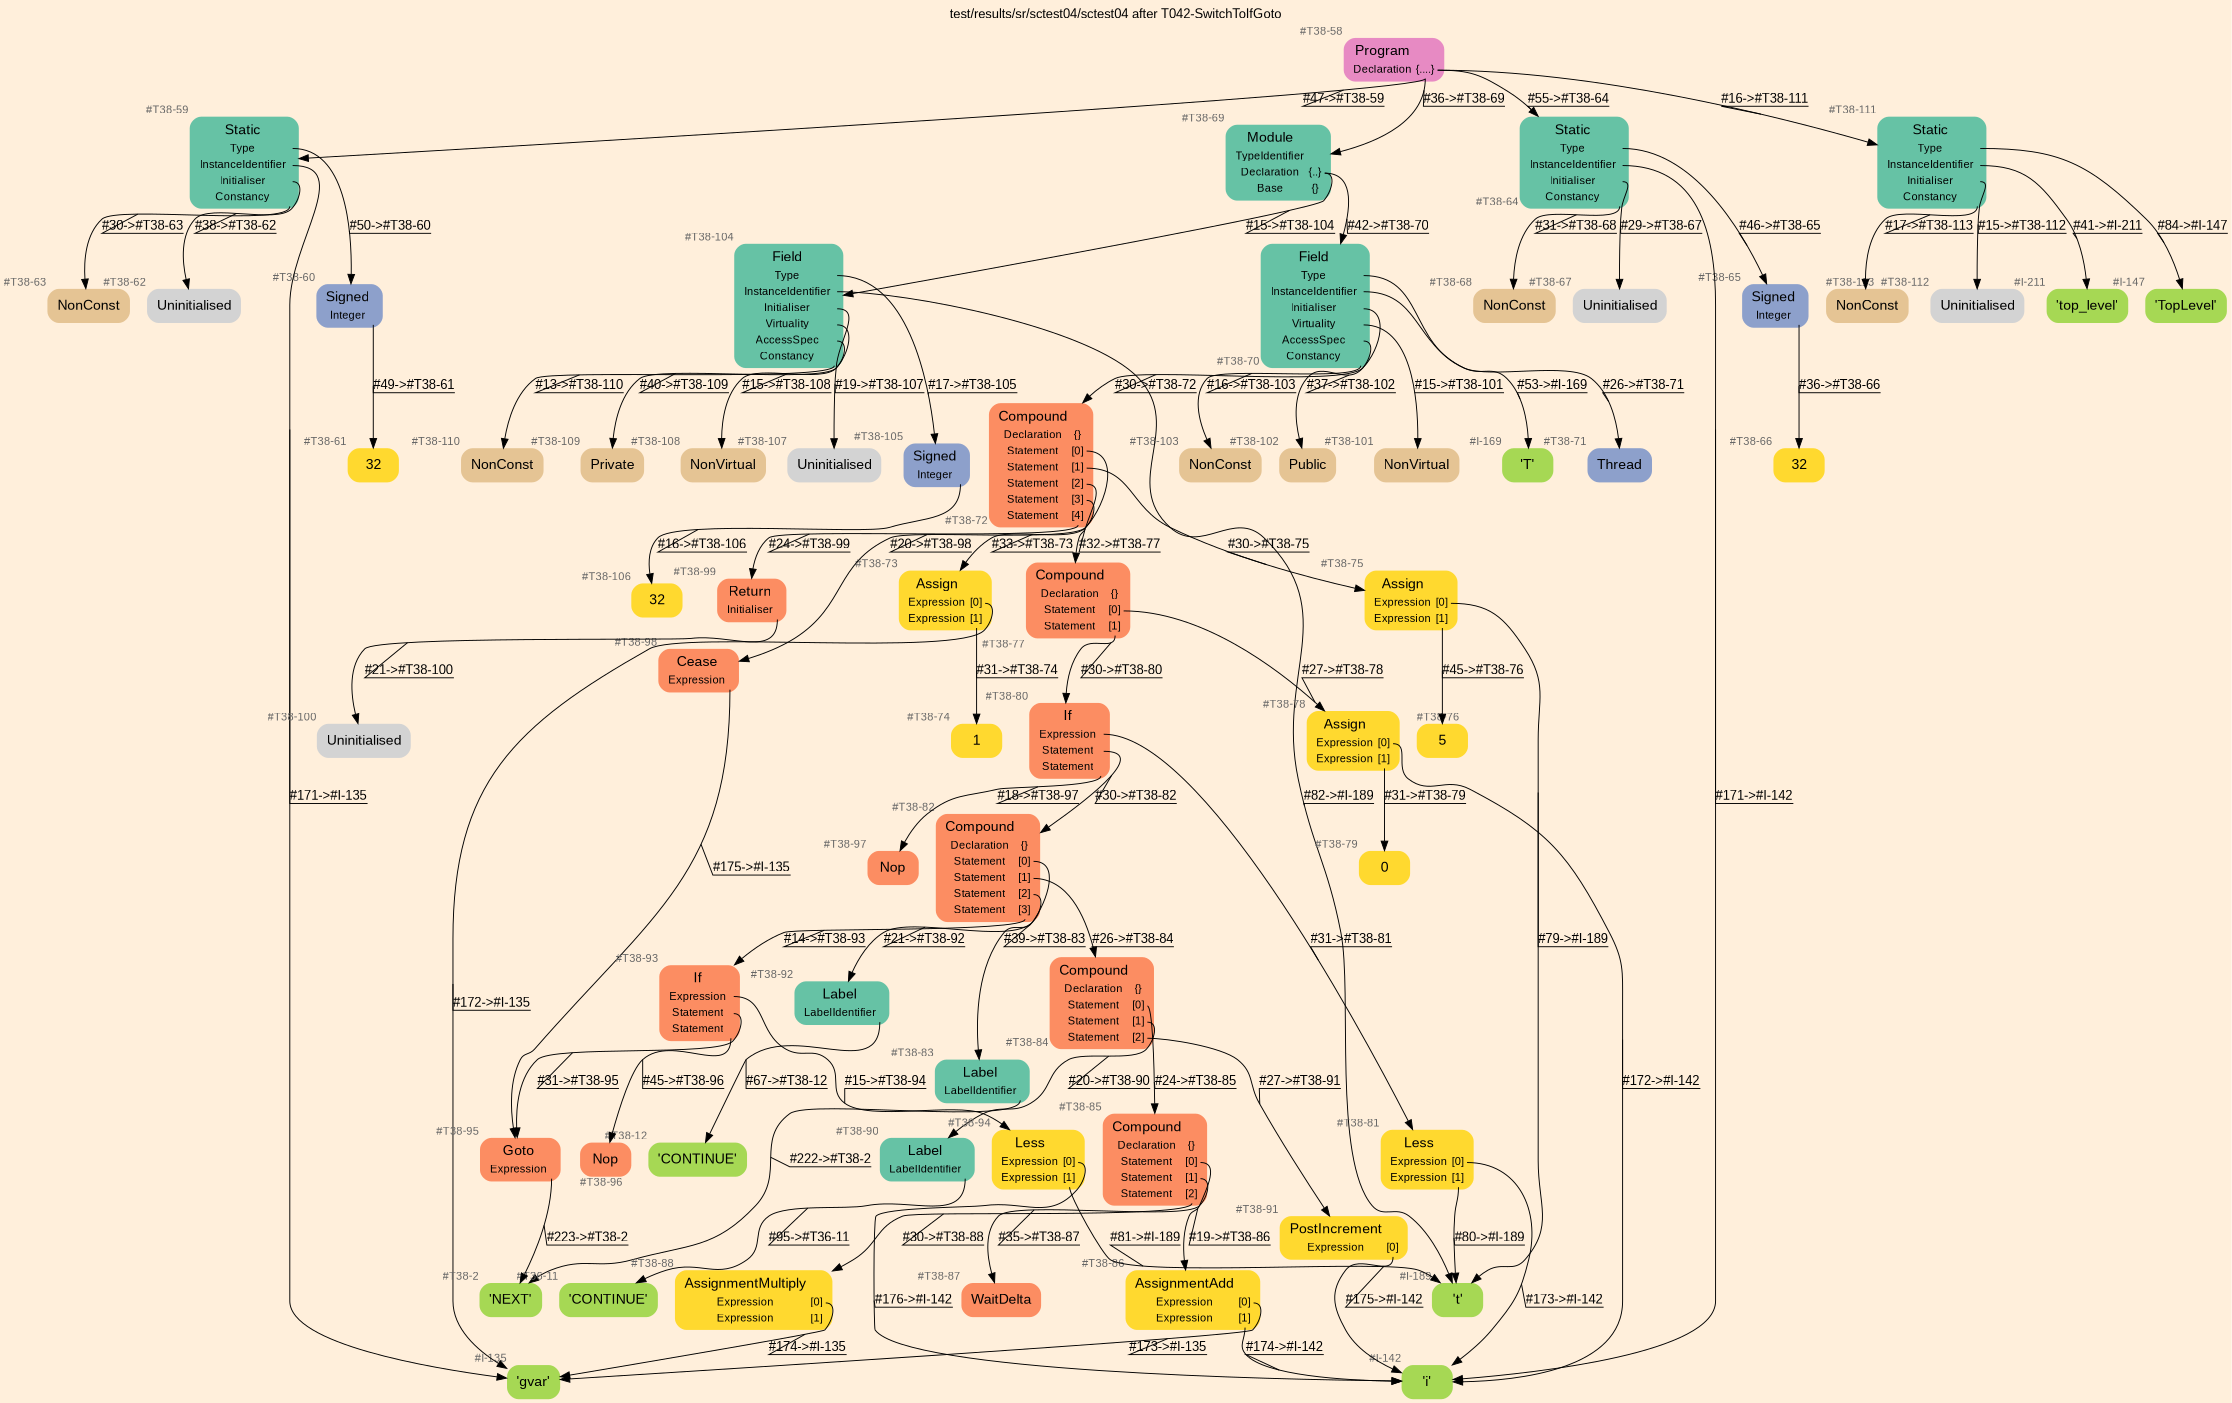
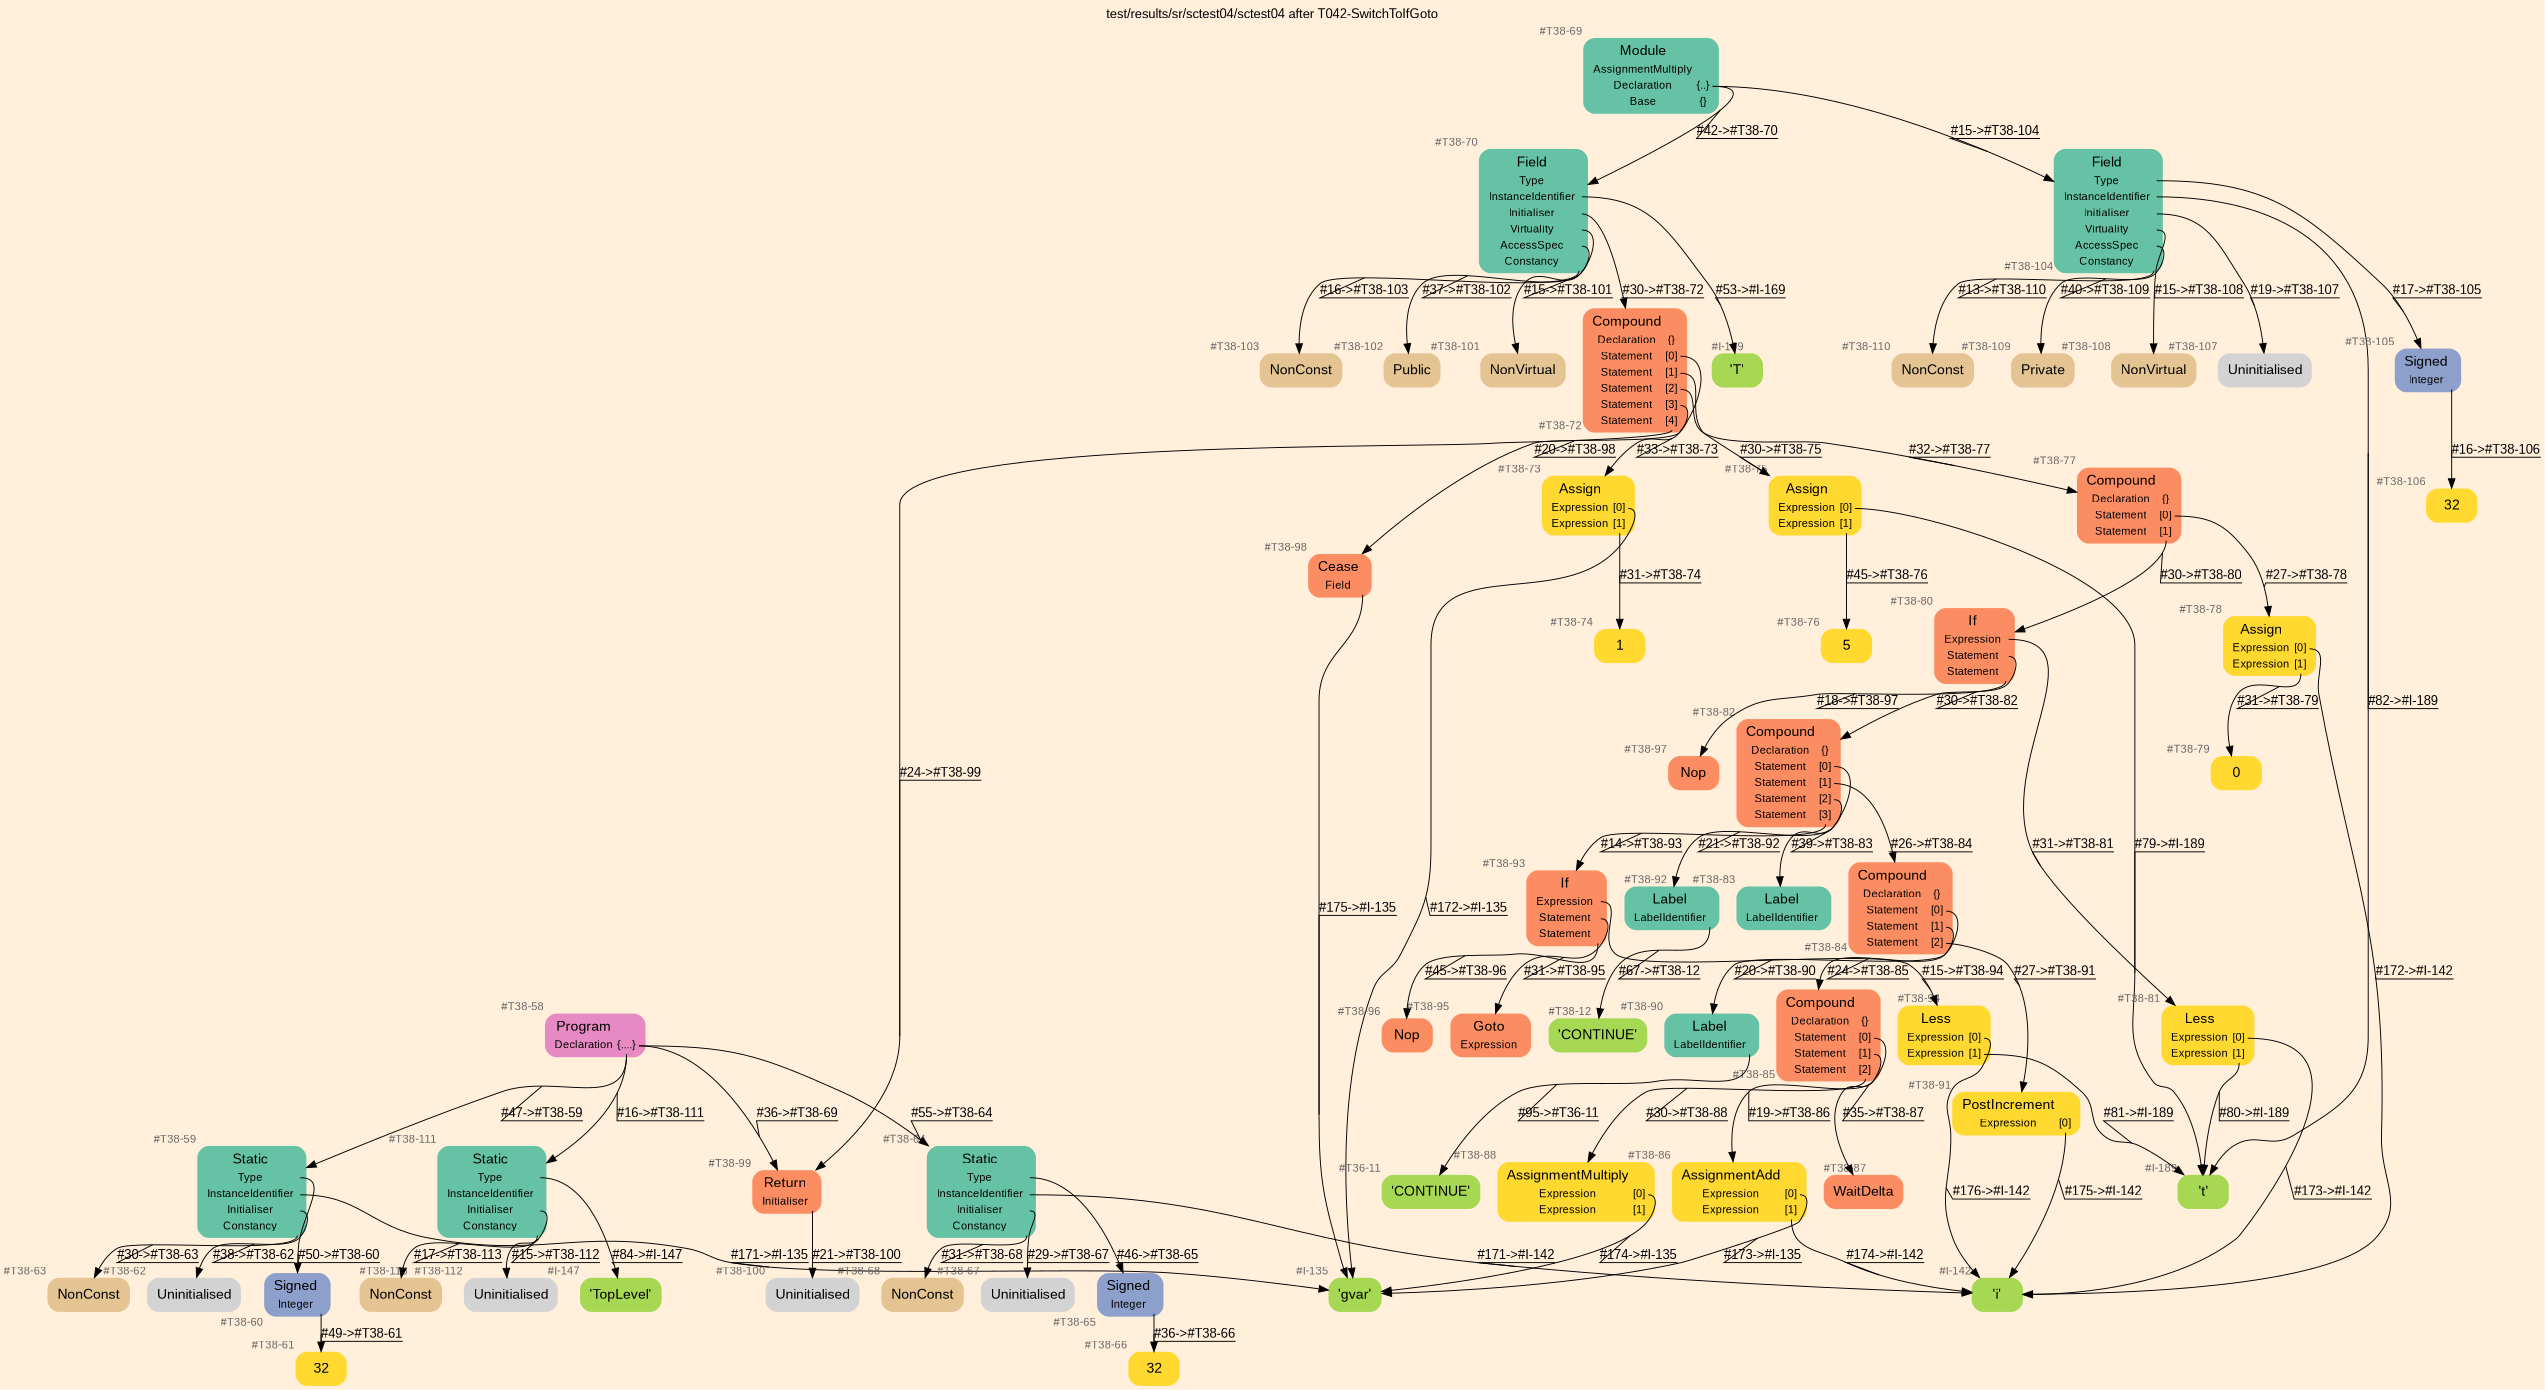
edge "Program" -> "Module": now "Program" -> "Return"
node "Module": text "TypeIdentifier" -> "AssignmentMultiply"
node "'top_level'": removed
node "Thread": removed
node "Cease": text "Expression" -> "Field"
edge "Cease" -> "Goto": now "Cease" -> "'gvar'"
node "'NEXT'": removed
